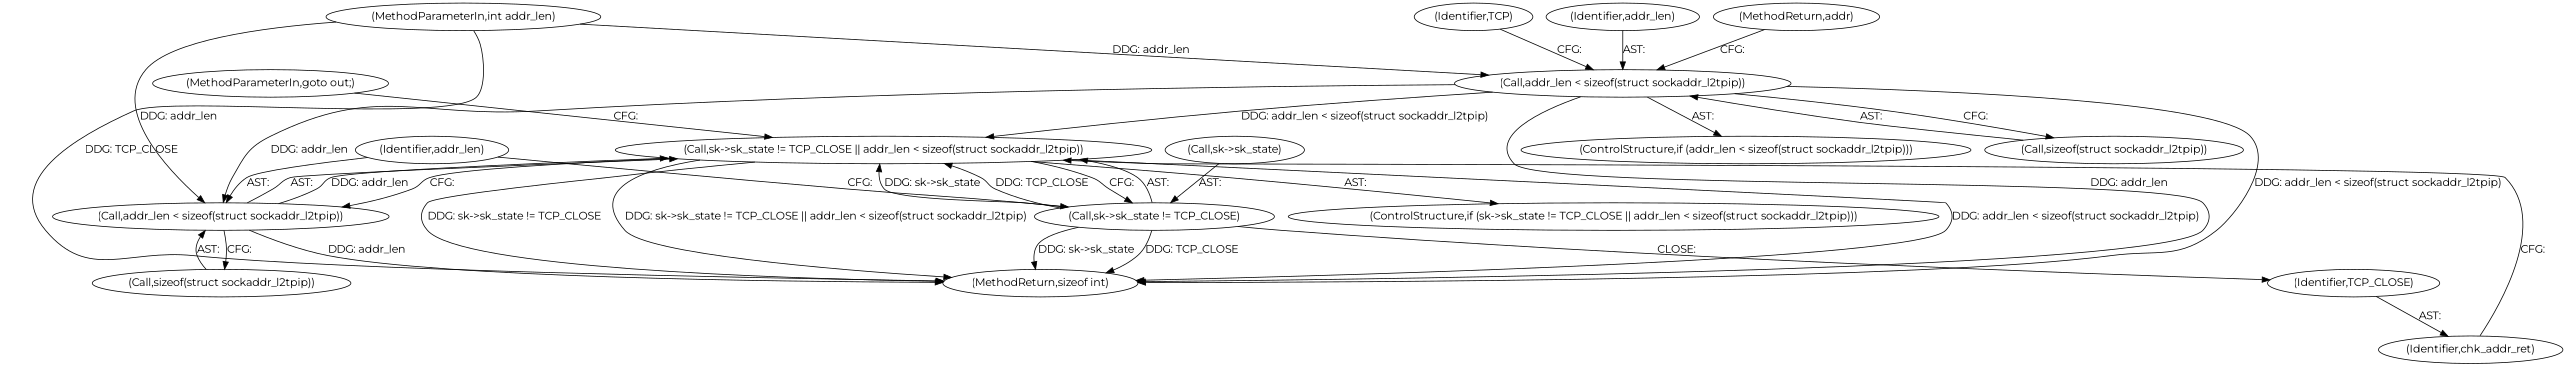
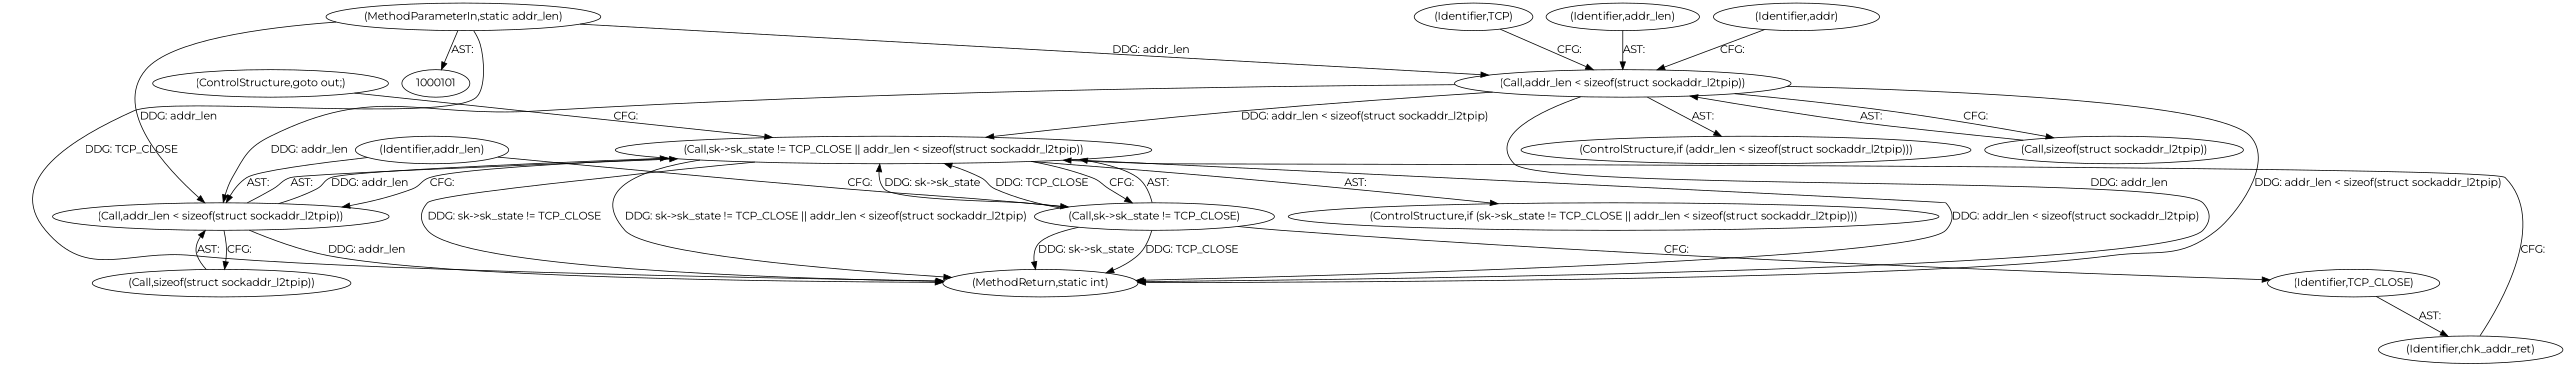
node "(MethodParameterIn,int addr_len)": label "(MethodParameterIn,int addr_len)" -> "(MethodParameterIn,static addr_len)"
node "(MethodReturn,addr)": label "(MethodReturn,addr)" -> "(Identifier,addr)"
node "(MethodParameterIn,goto out;)": label "(MethodParameterIn,goto out;)" -> "(ControlStructure,goto out;)"
node "1000101": added
node "(Call,sk->sk_state)": removed
edge "(Call,sk->sk_state != TCP_CLOSE)" -> "(Identifier,TCP_CLOSE)": label "CLOSE: " -> "CFG: "
node "(MethodReturn,sizeof int)": label "(MethodReturn,sizeof int)" -> "(MethodReturn,static int)"
